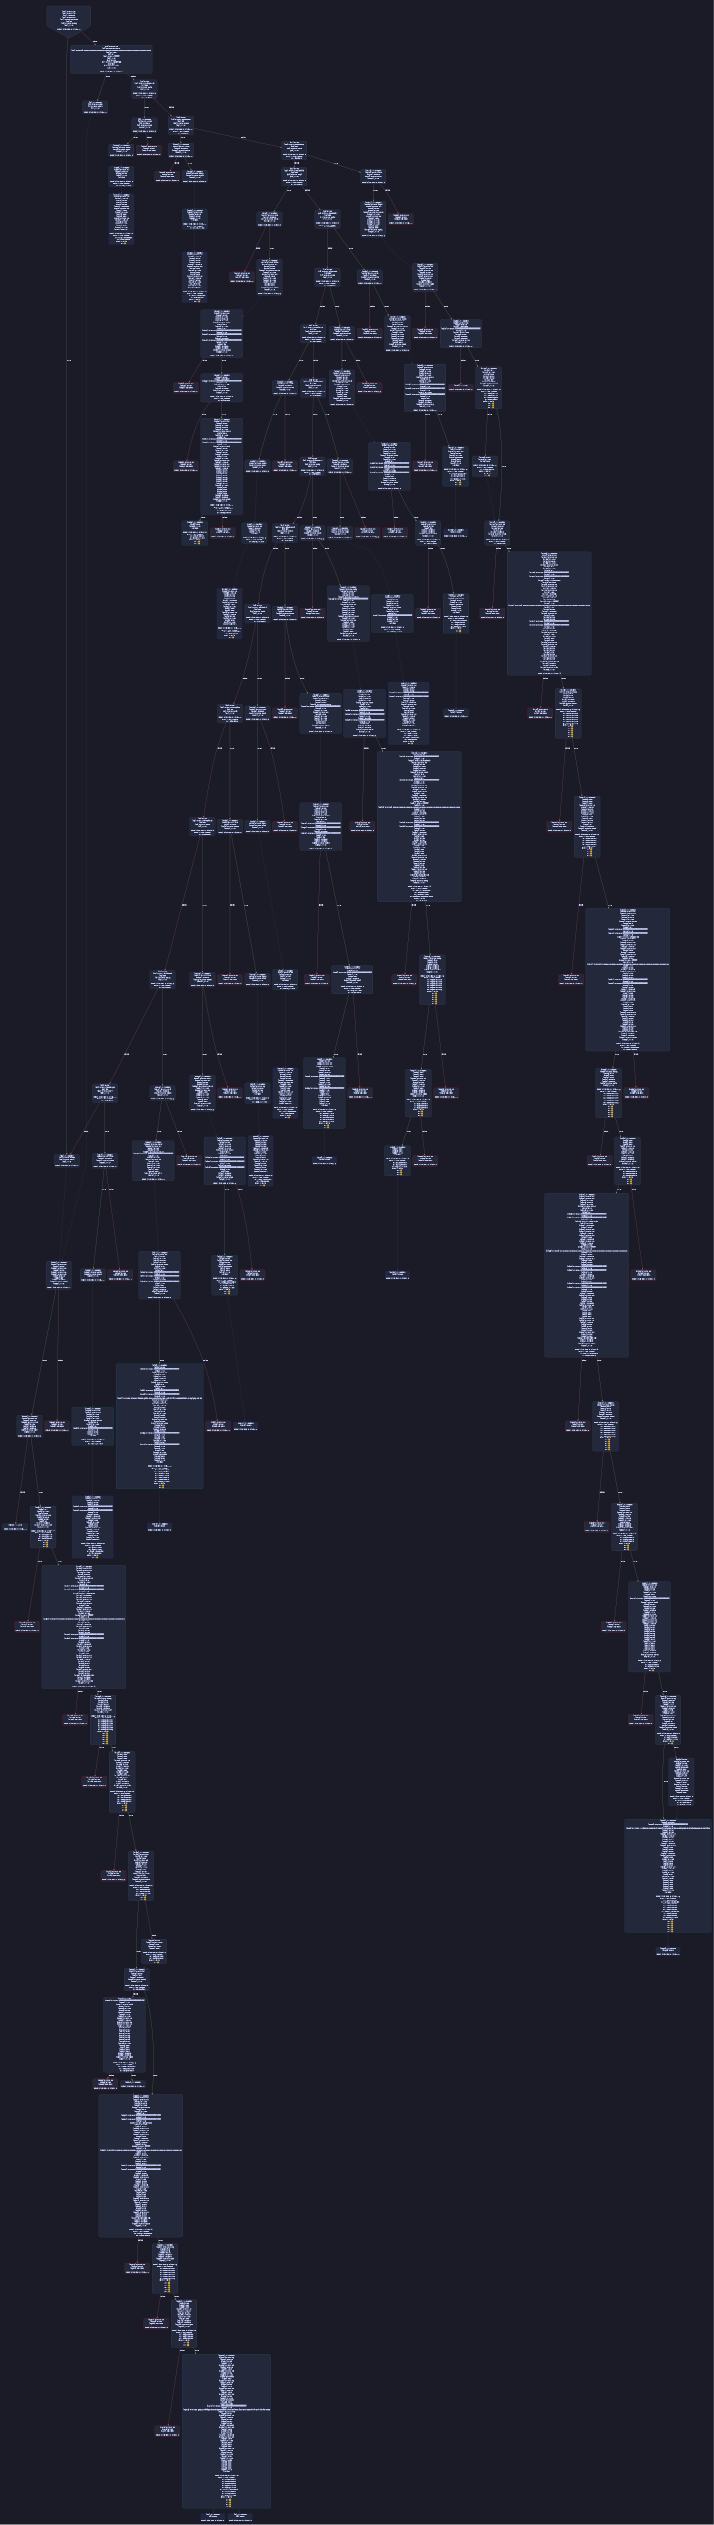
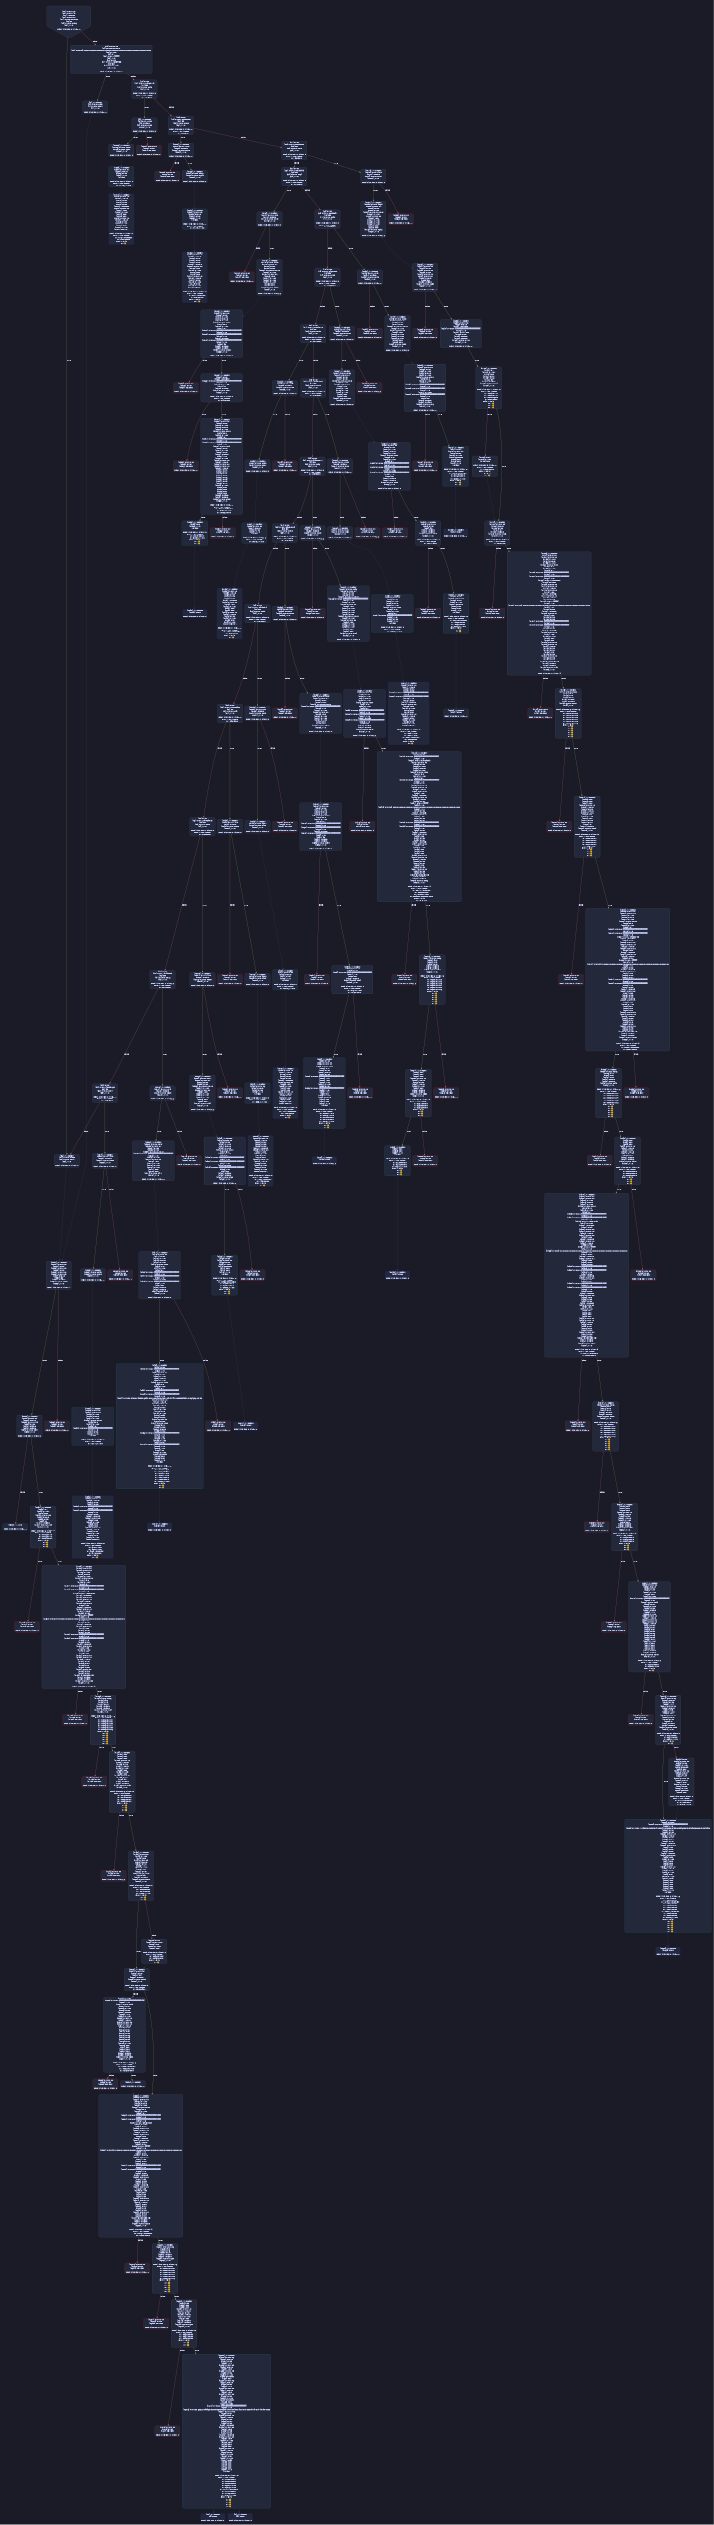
node "[070f] INVALID Stack size req: 0, sizeΔ: 0": removed
node "[0190] JUMPDEST [0191] STOP Stack size req: 0, sizeΔ: 0": added
